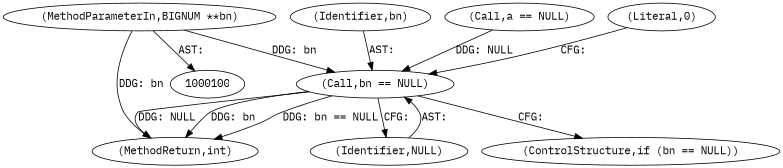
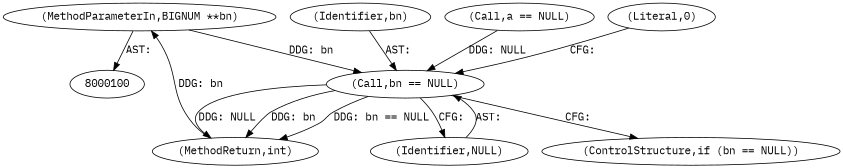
node "1000100": label "1000100" -> "8000100"
edge "(MethodParameterIn,BIGNUM **bn)" -> "(MethodReturn,int)": reversed
